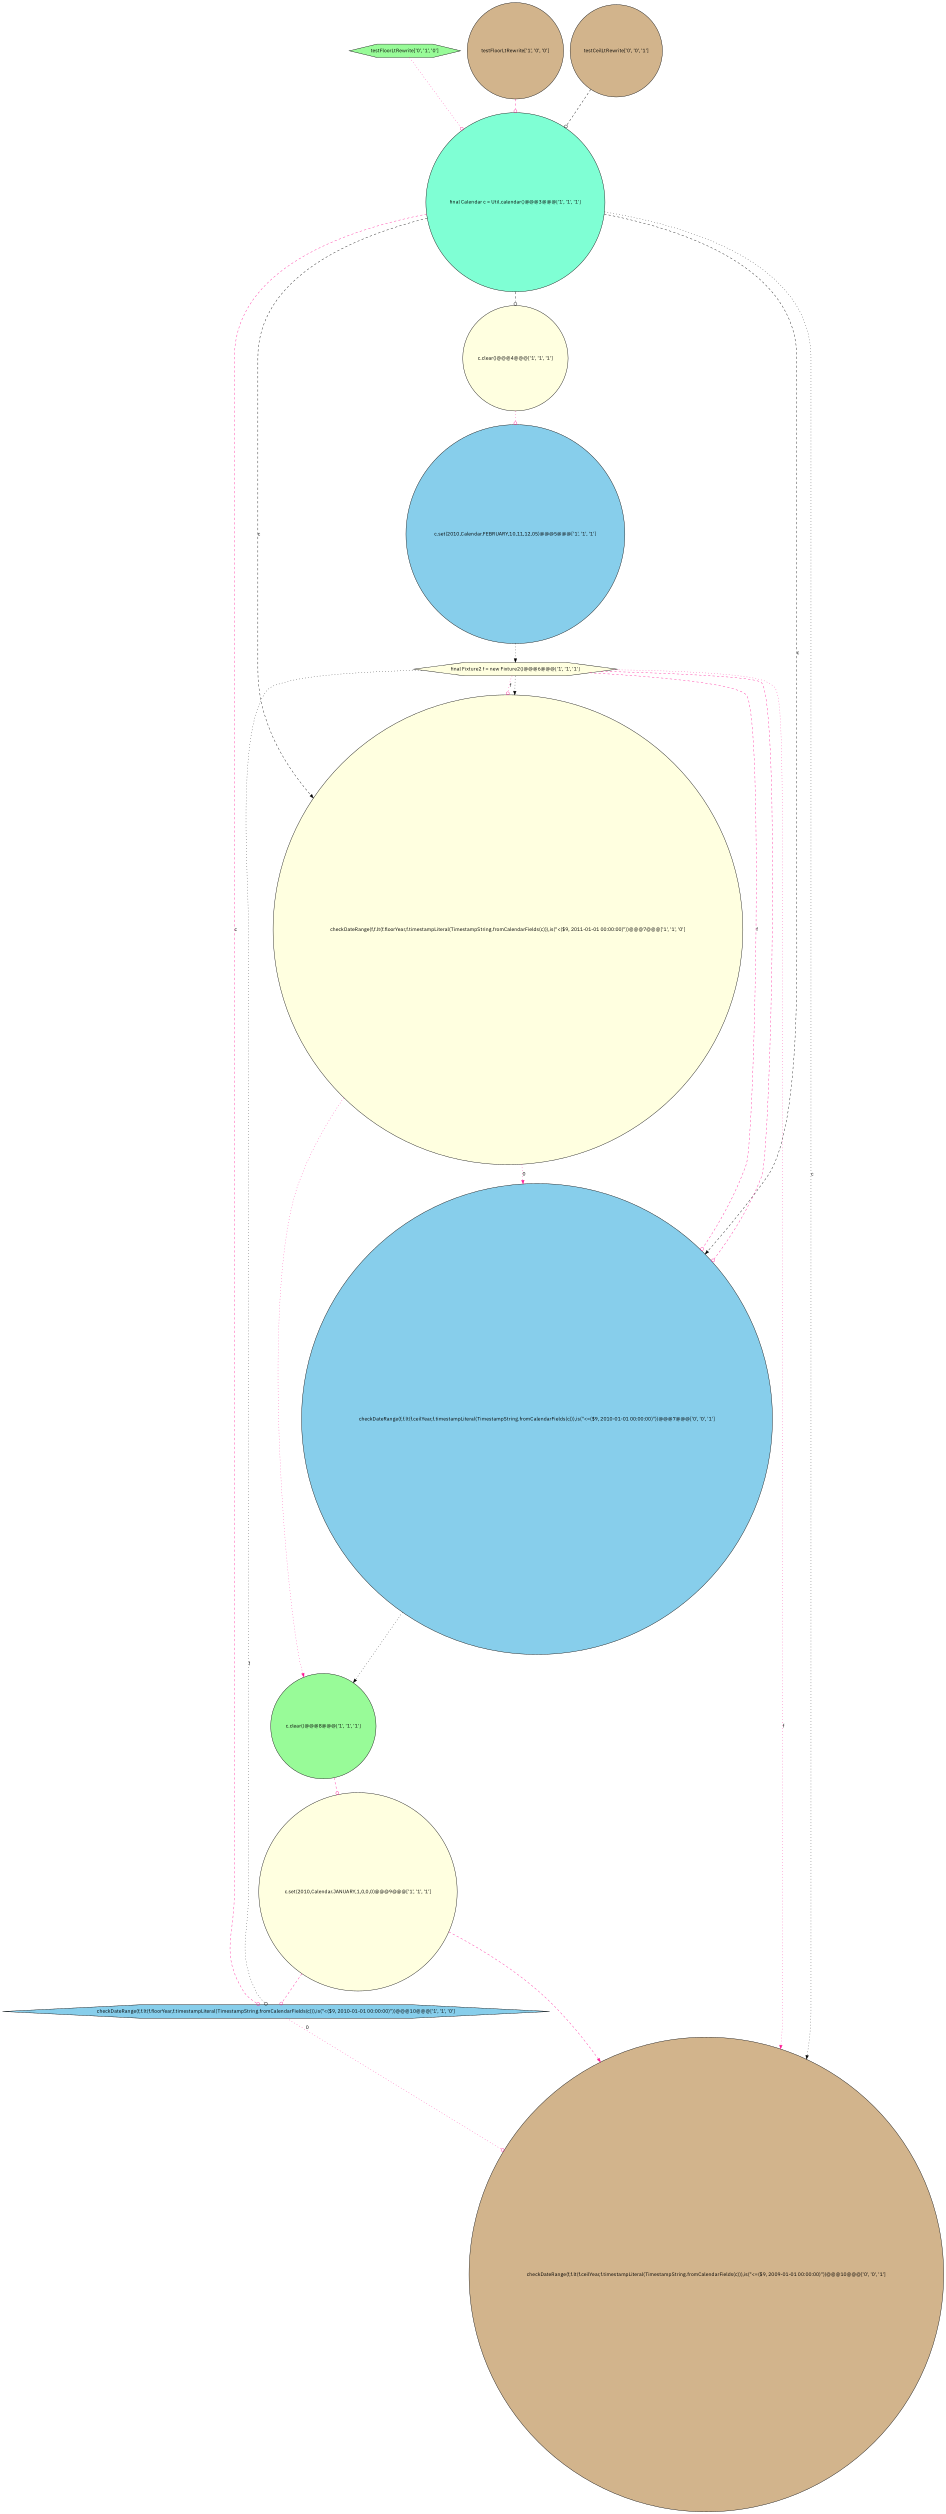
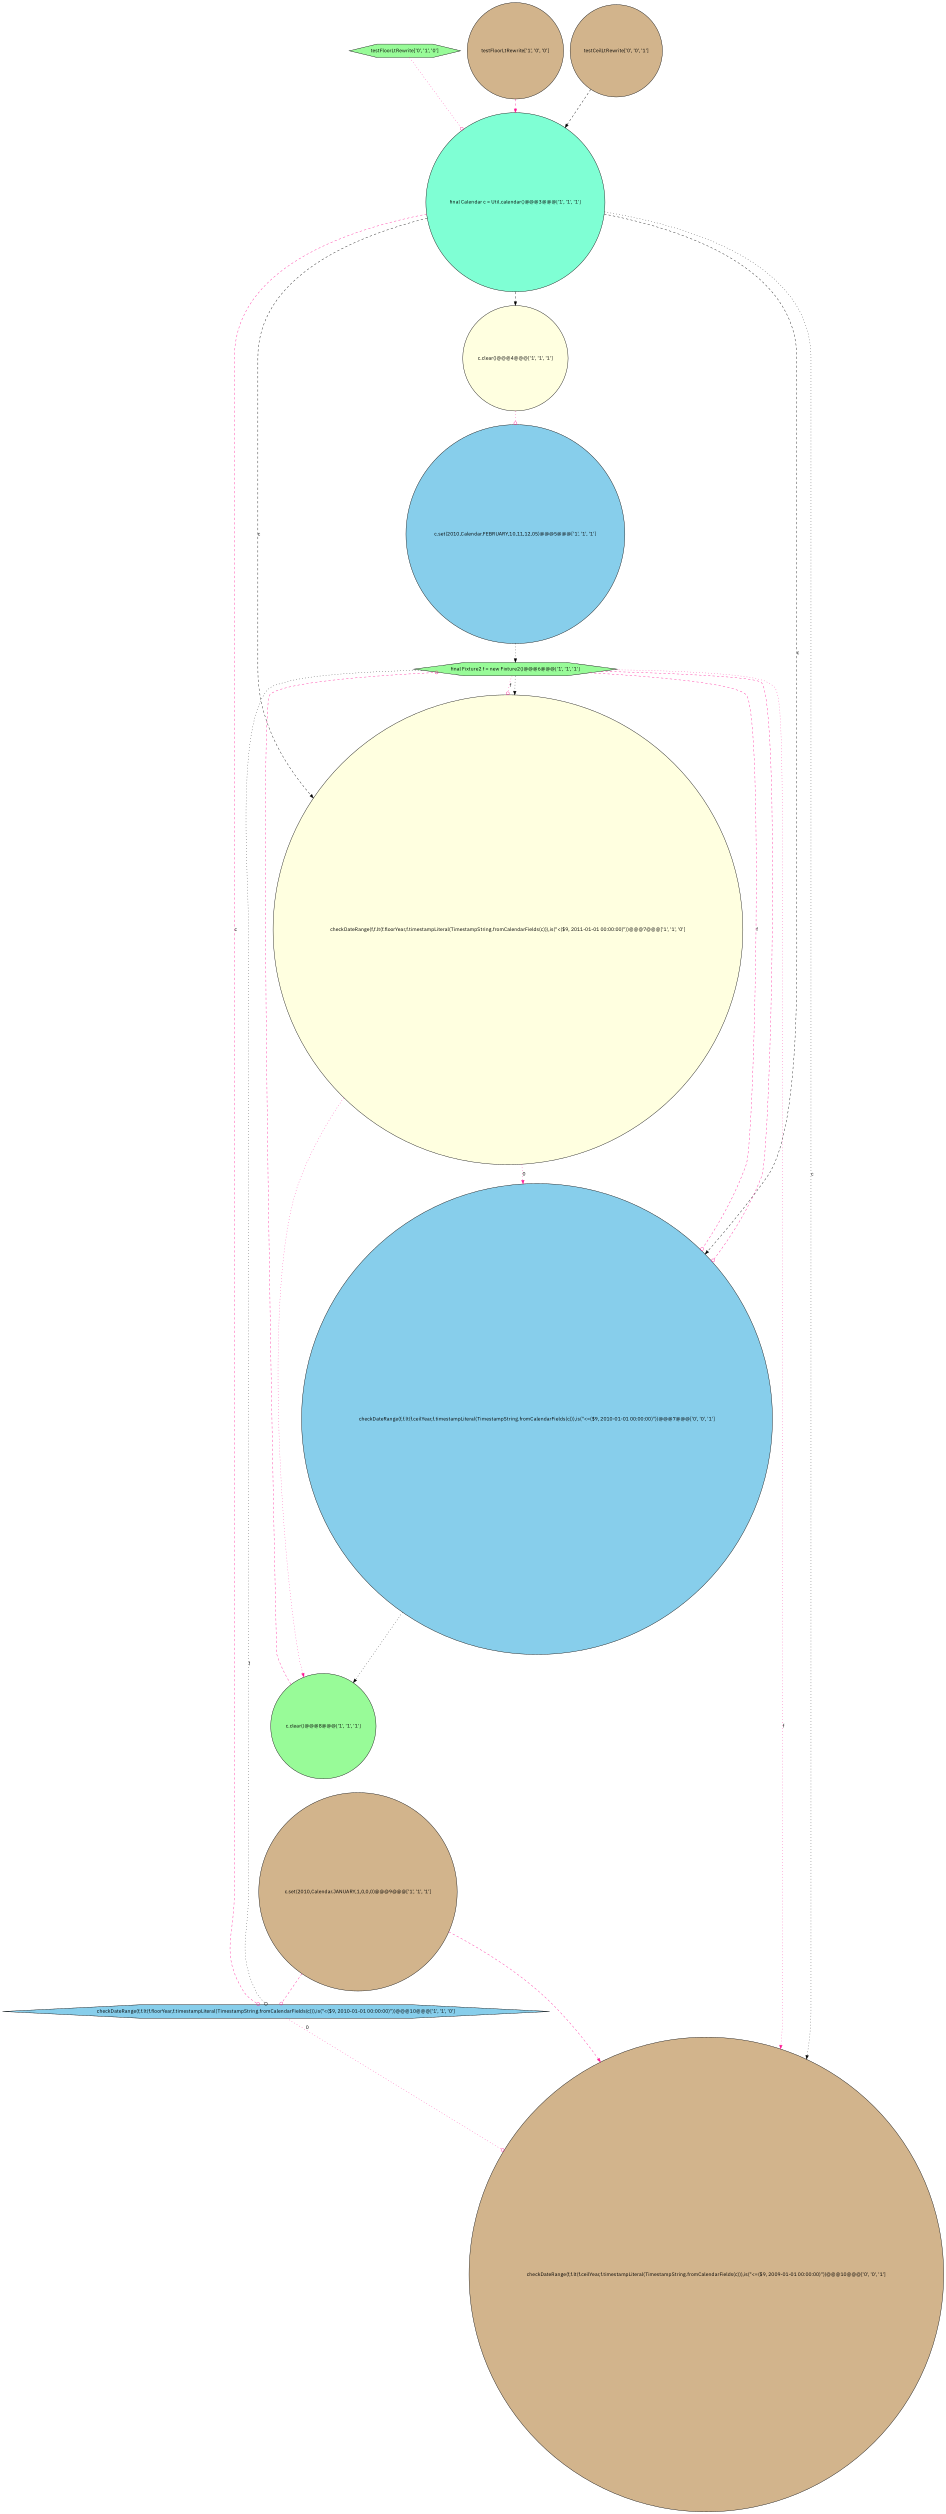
edge "testFloorLtRewrite['1', '0', '0']" -> "final Calendar c = Util.calendar()@@@3@@@['1', '1', '1']": arrowhead odot -> normal
edge "testCeilLtRewrite['0', '0', '1']" -> "final Calendar c = Util.calendar()@@@3@@@['1', '1', '1']": arrowhead odot -> normal
edge "final Calendar c = Util.calendar()@@@3@@@['1', '1', '1']" -> "c.clear()@@@4@@@['1', '1', '1']": arrowhead odot -> normal
node "final Fixture2 f = new Fixture2()@@@6@@@['1', '1', '1']": fillcolor lightyellow -> palegreen
edge "c.clear()@@@8@@@['1', '1', '1']" -> "c.set(2010,Calendar.JANUARY,1,0,0,0)@@@9@@@['1', '1', '1']": now "c.clear()@@@8@@@['1', '1', '1']" -> "final Fixture2 f = new Fixture2()@@@6@@@['1', '1', '1']"
node "c.set(2010,Calendar.JANUARY,1,0,0,0)@@@9@@@['1', '1', '1']": fillcolor lightyellow -> tan
